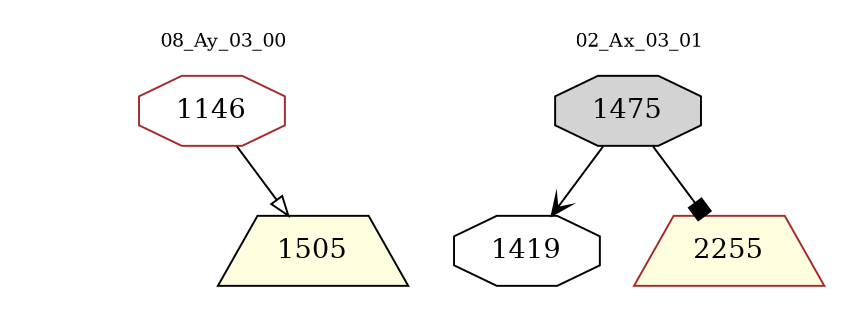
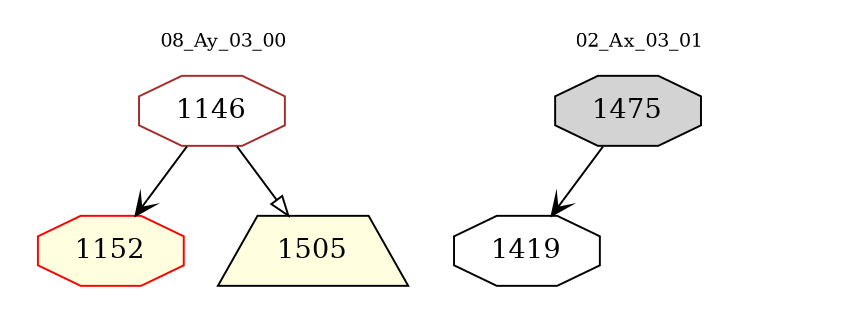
node "1152": added
node "2255": removed
